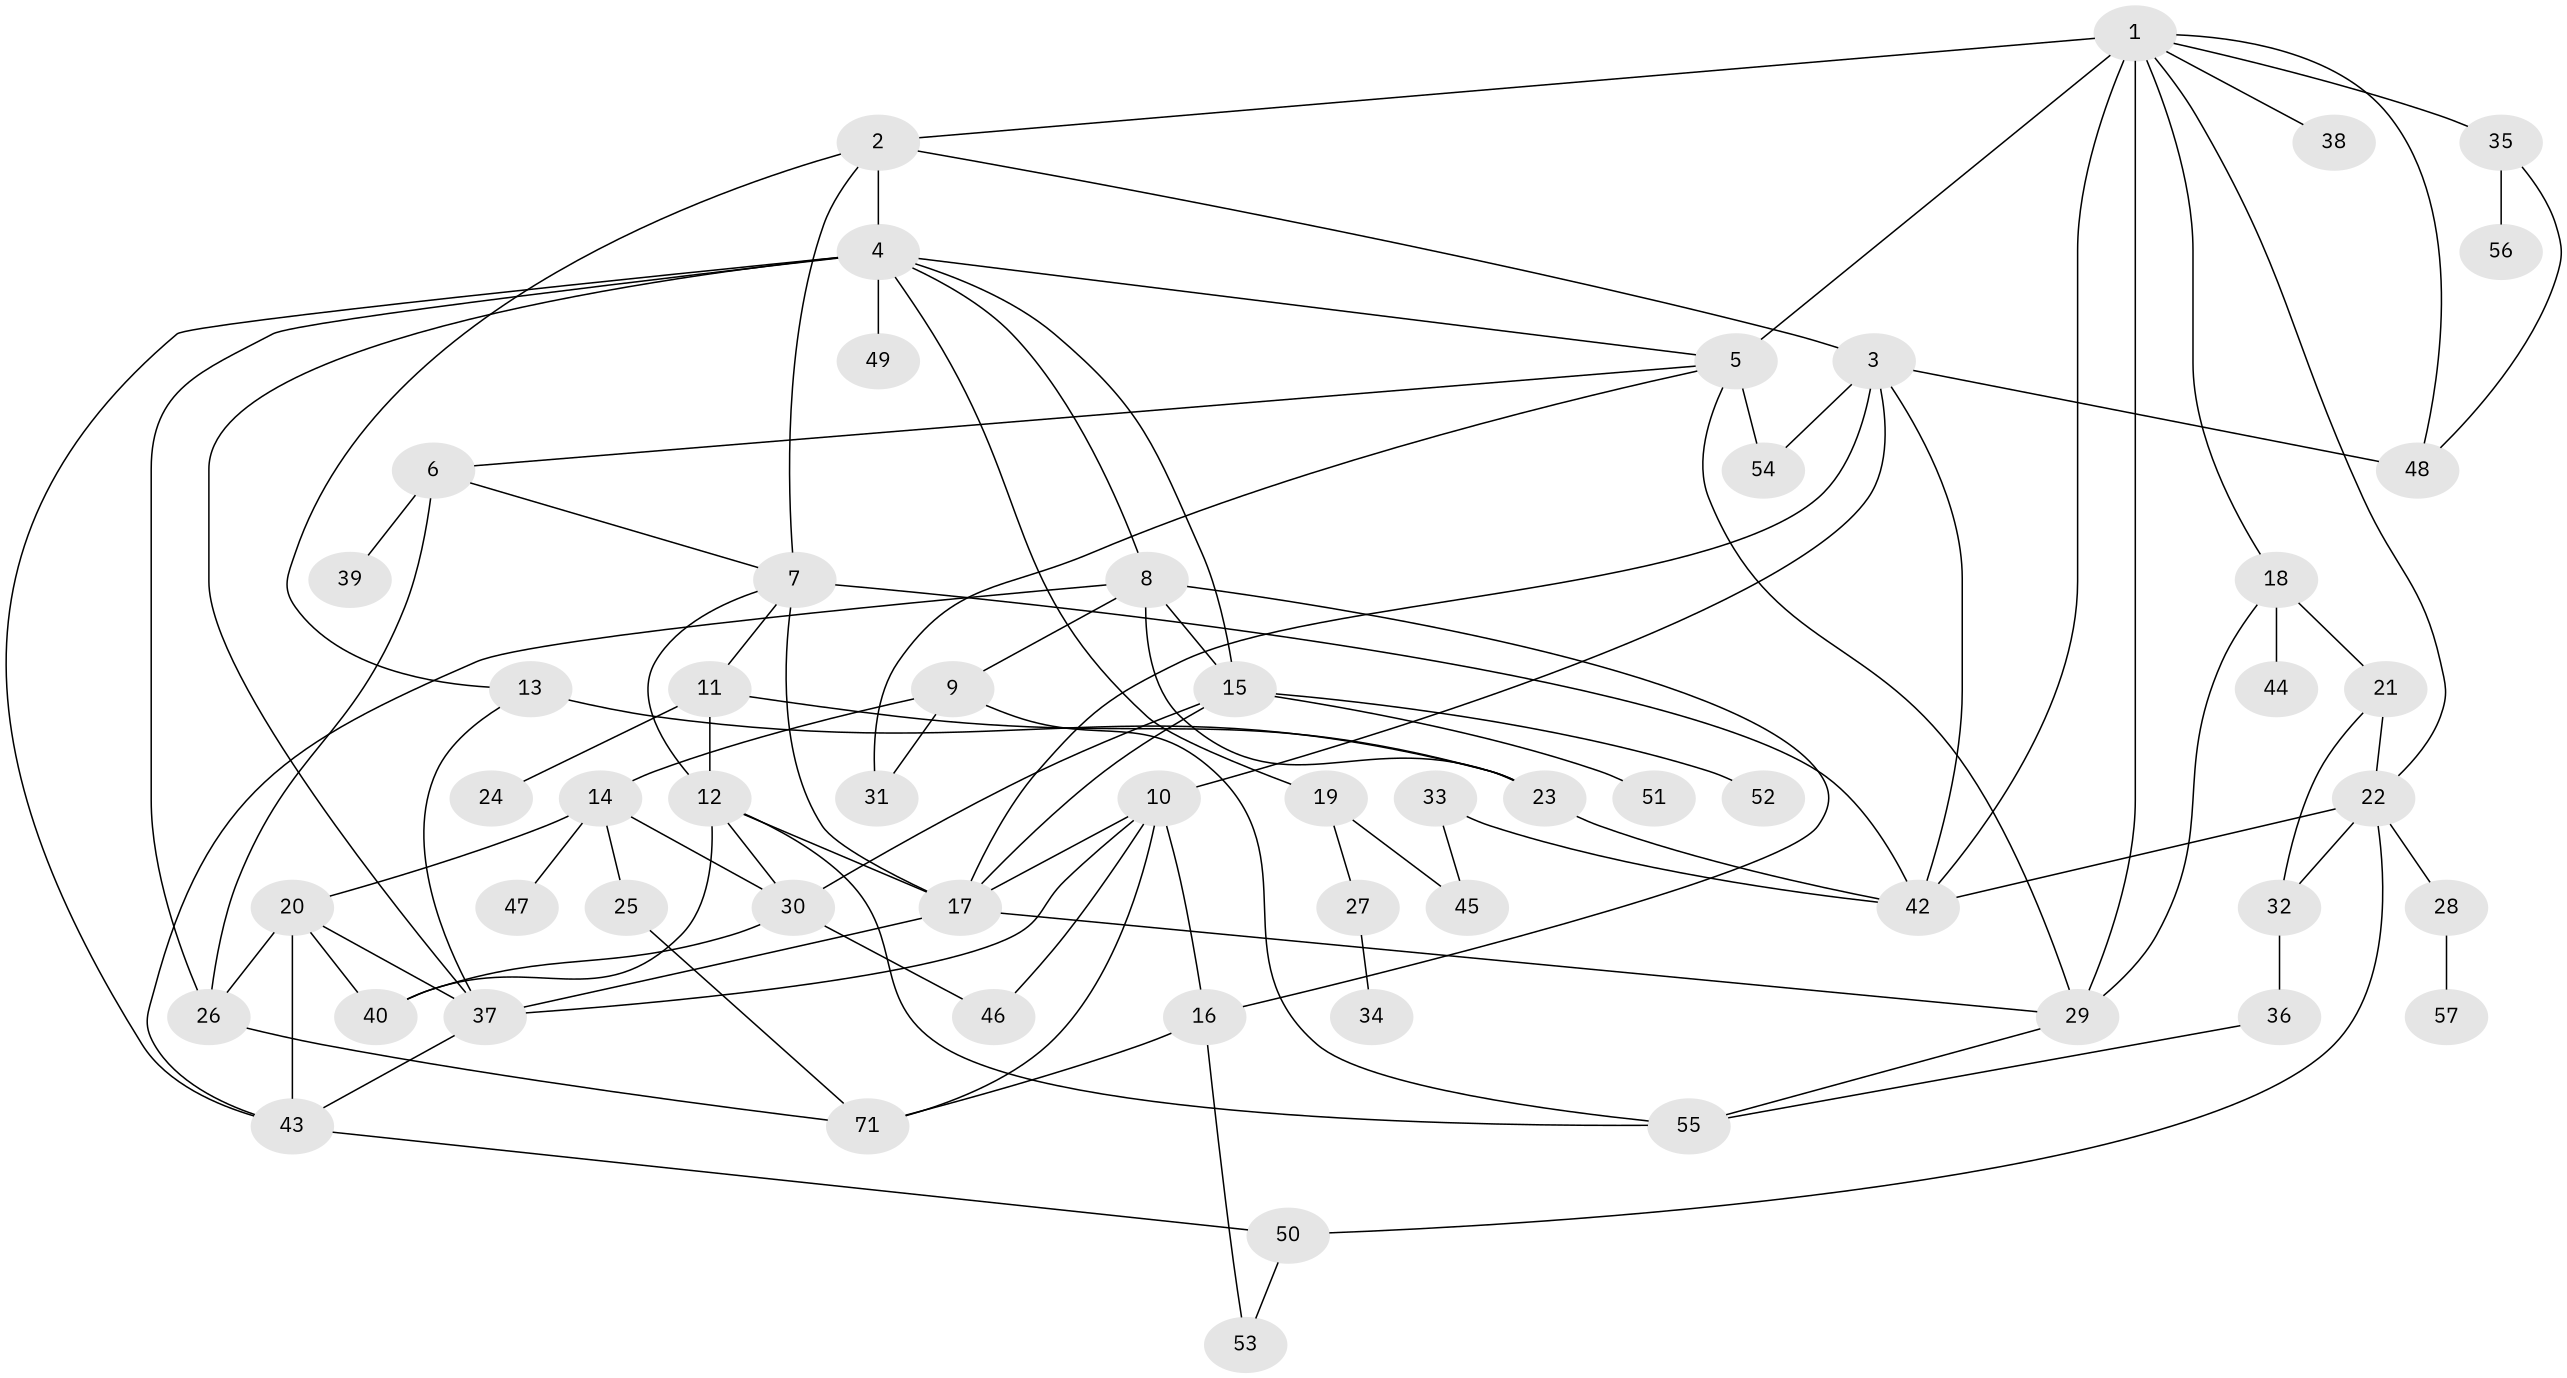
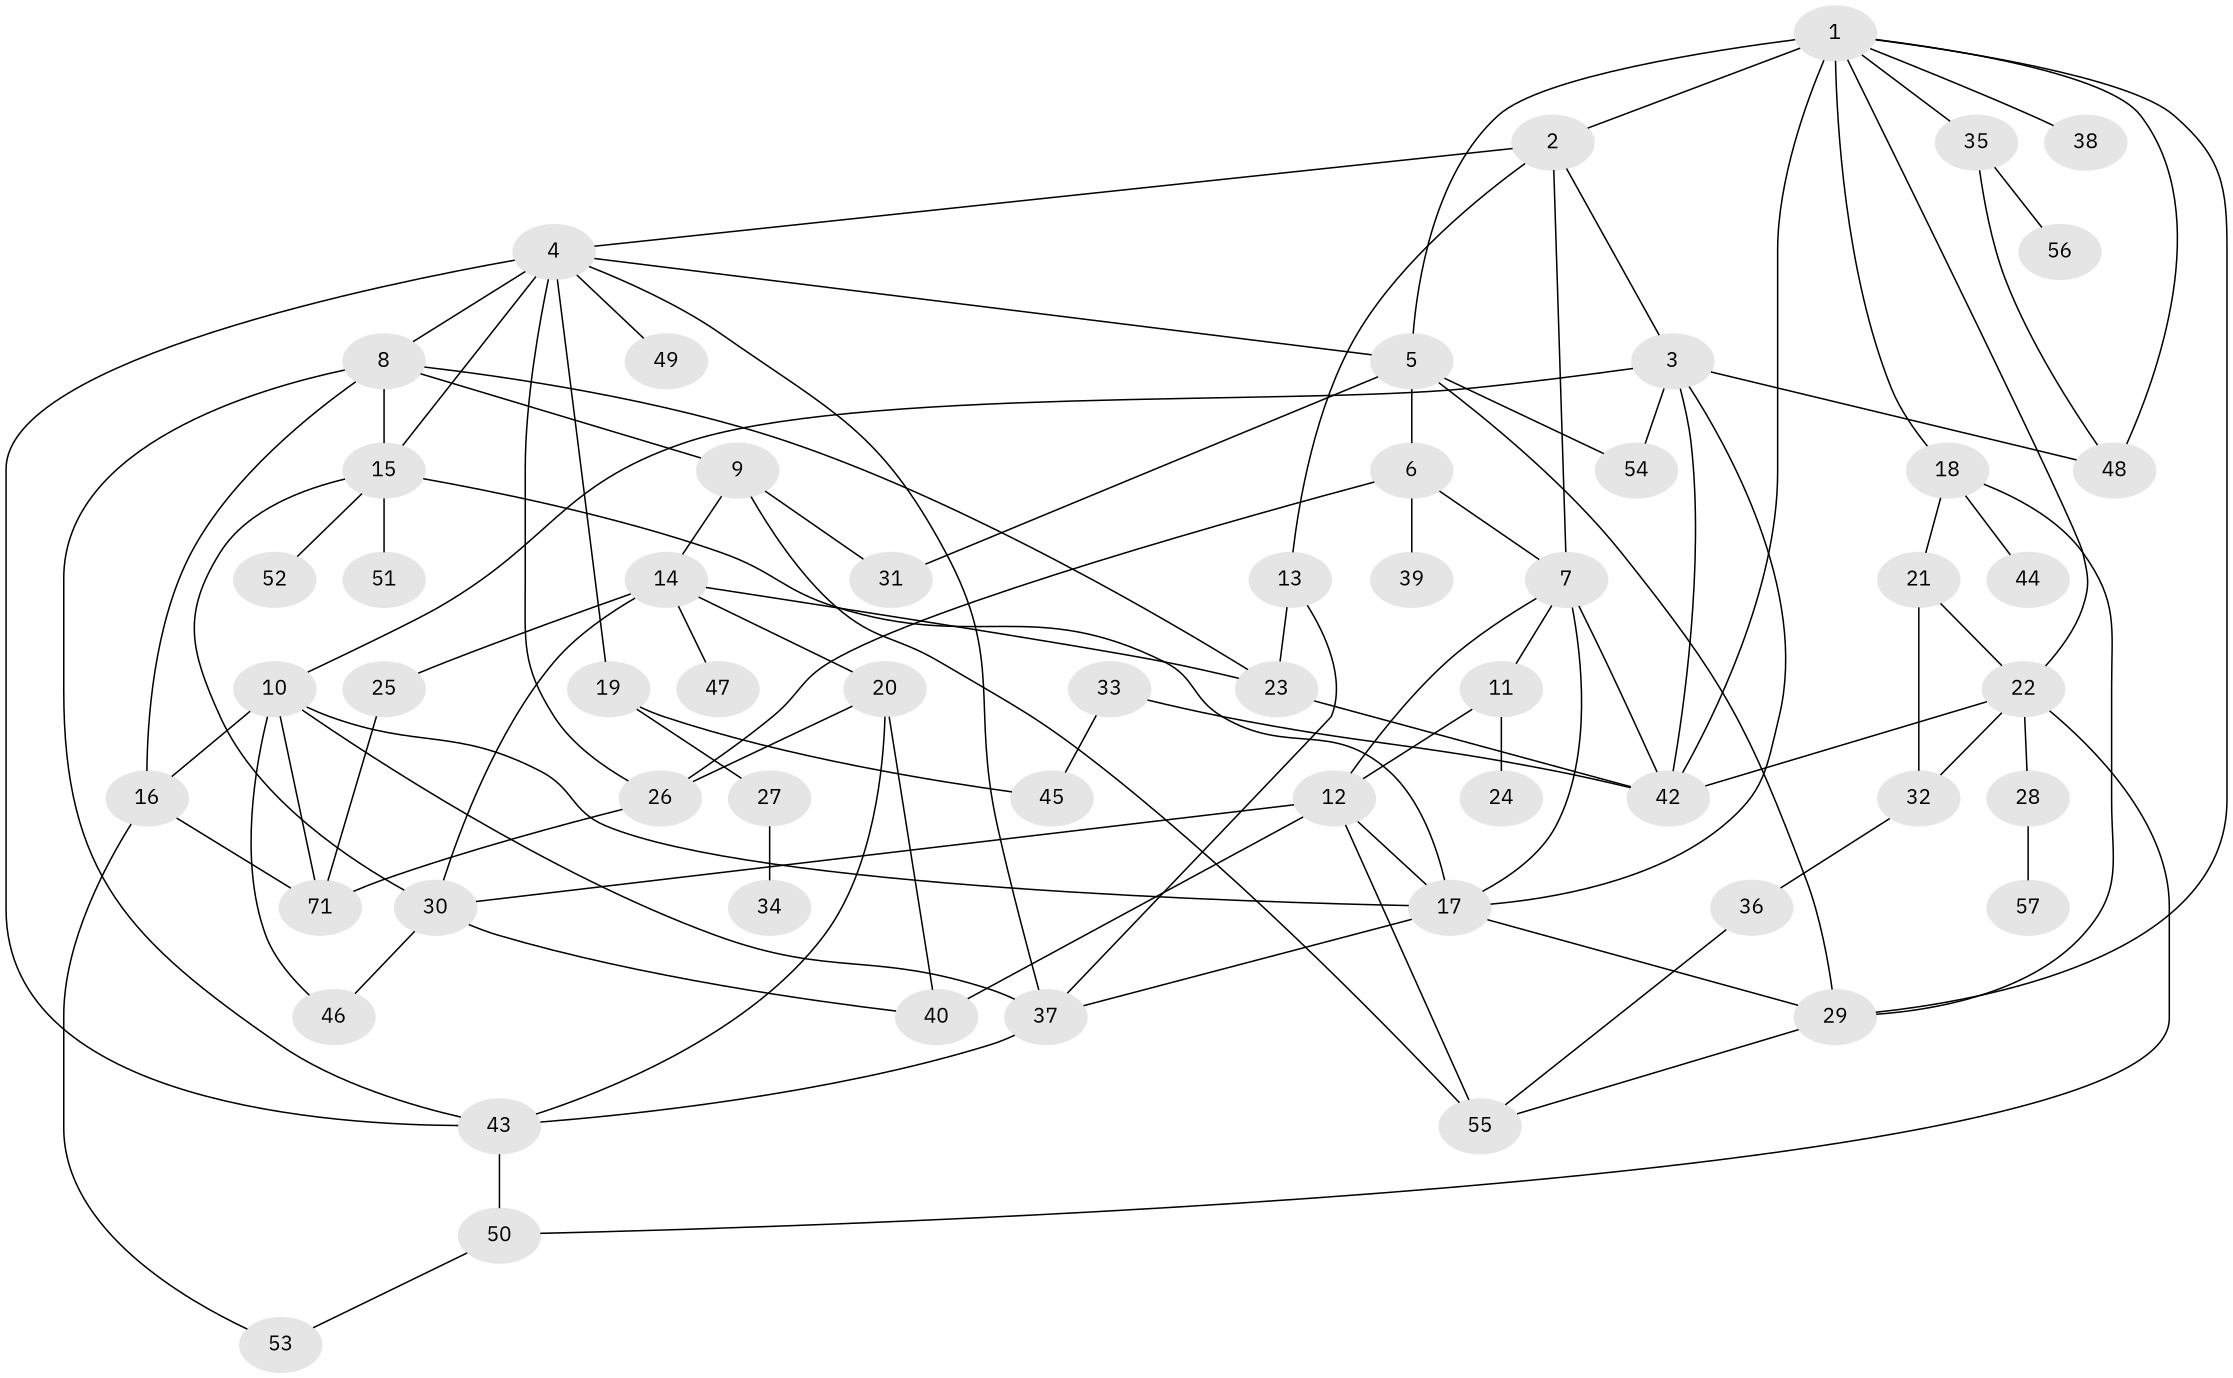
edge "11" -- "23": now "14" -- "23"
edge "20" -- "37": removed
